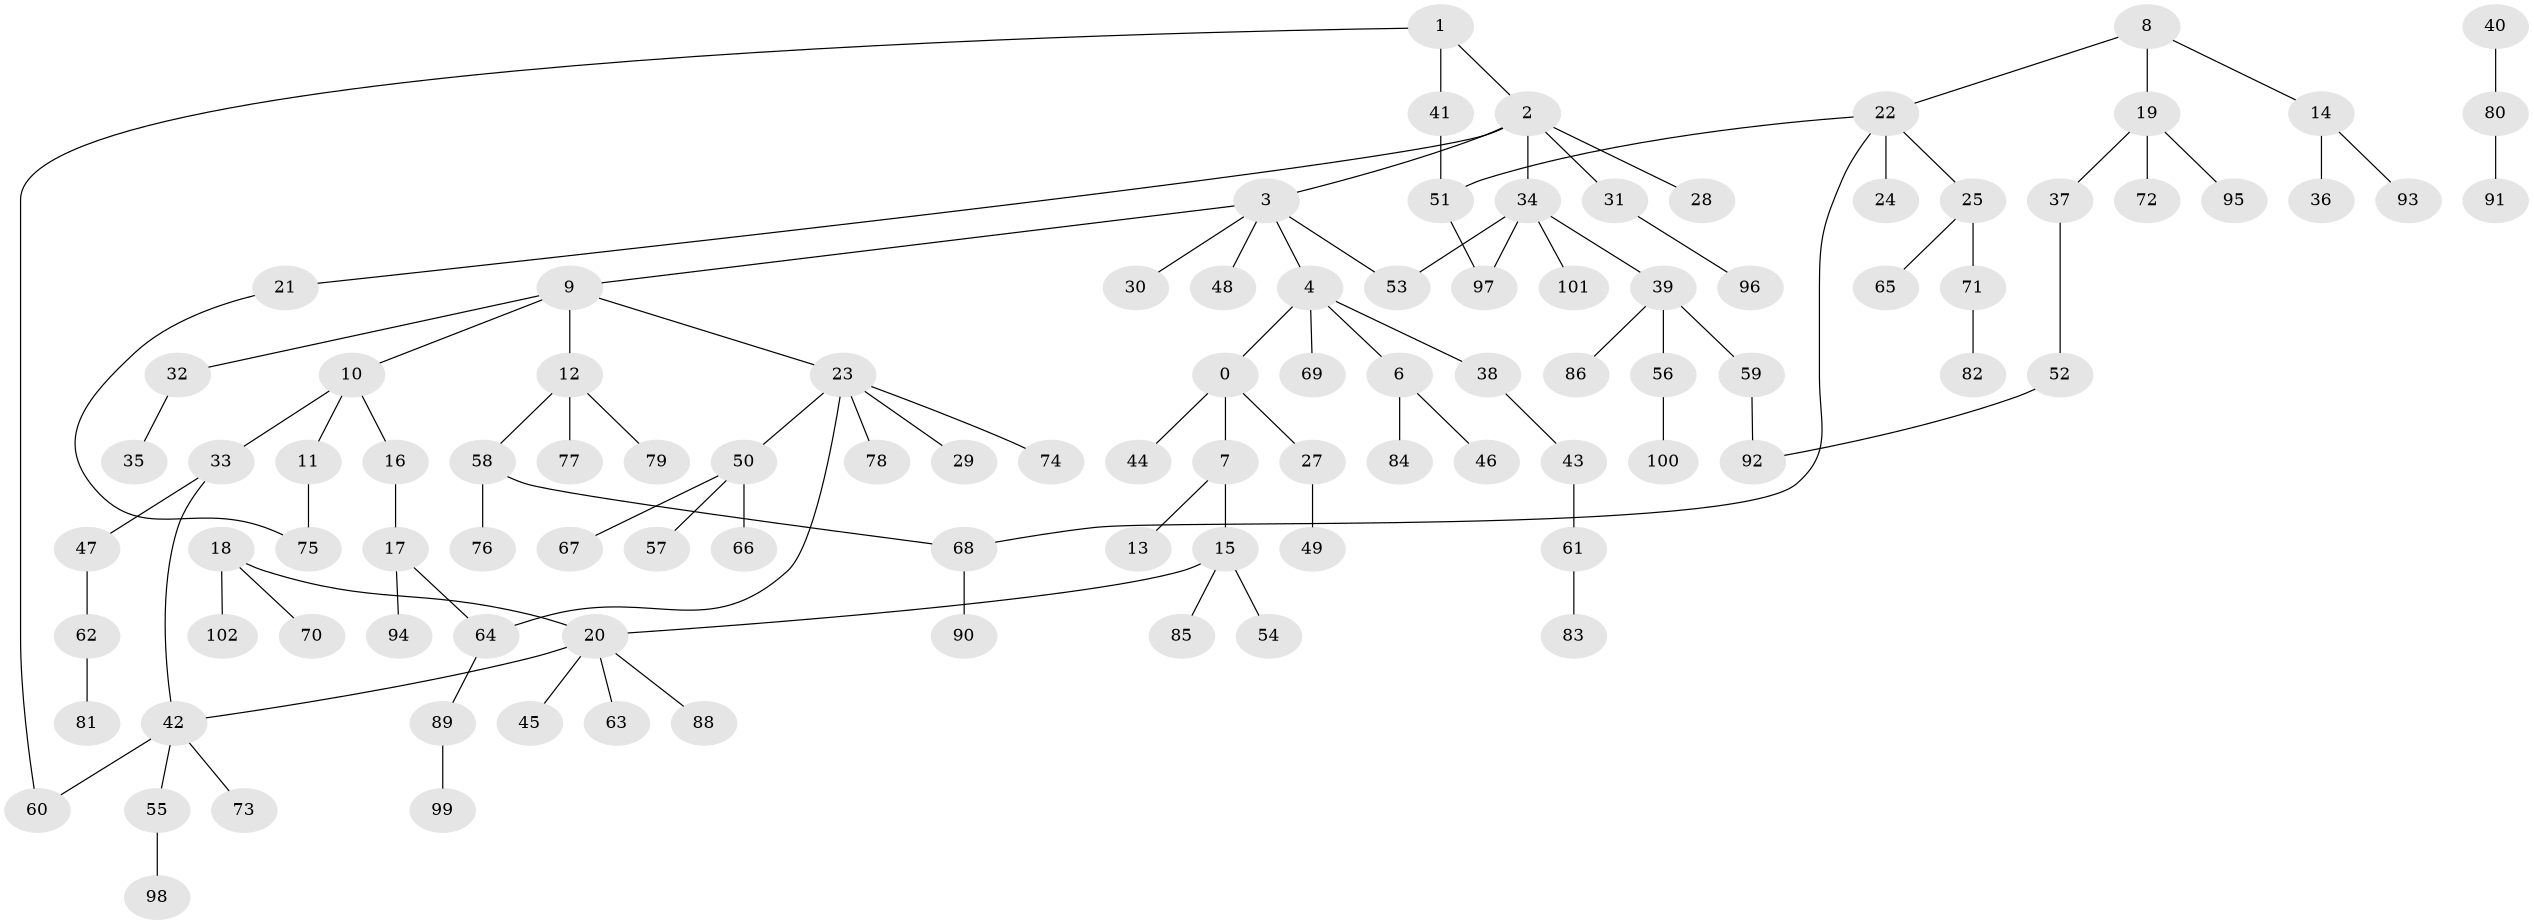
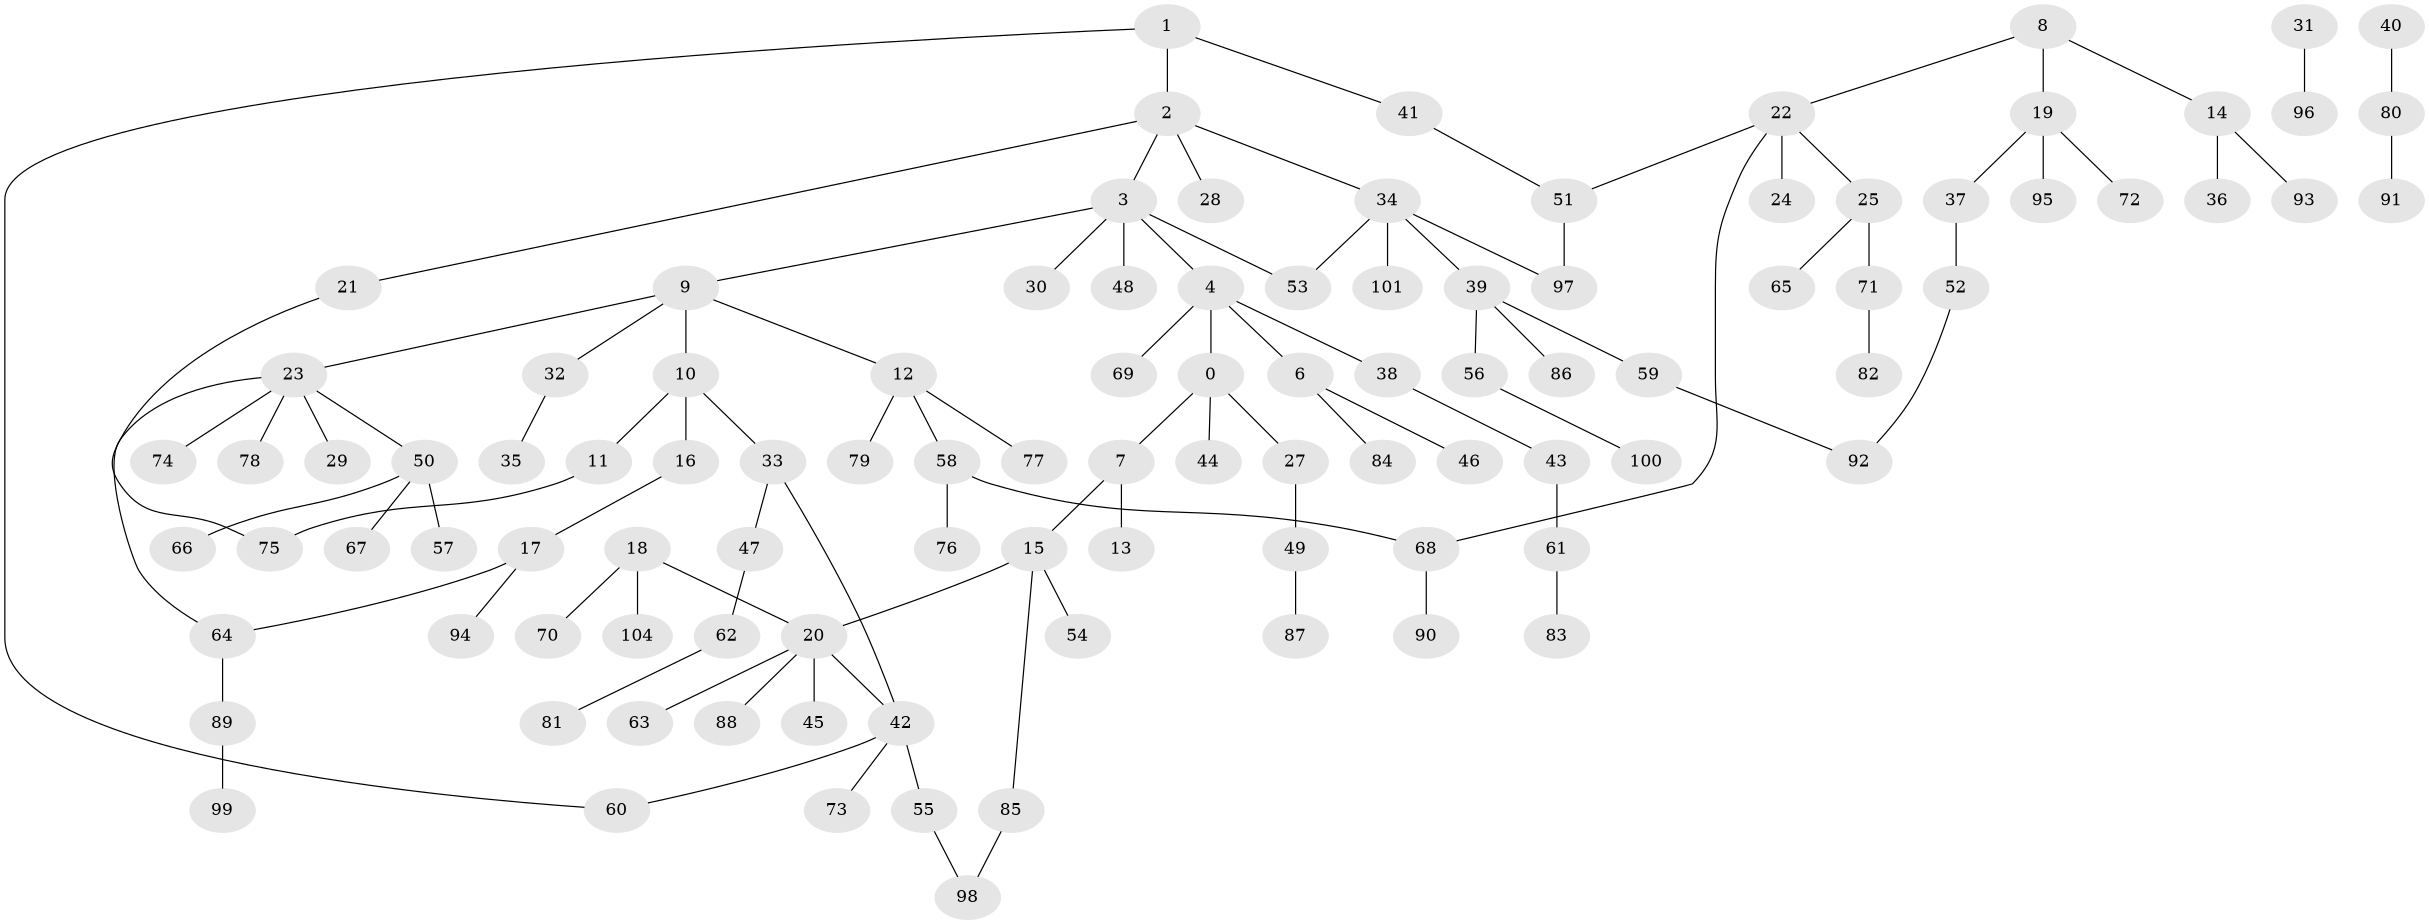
edge "2" -- "31": removed
node "102": label "102" -> "104"
node "87": added
edge "85" -- "98": added
